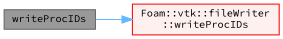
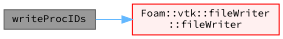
node "Foam::vtk::fileWriter ::writeProcIDs": label "Foam::vtk::fileWriter ::writeProcIDs" -> "Foam::vtk::fileWriter ::fileWriter"
